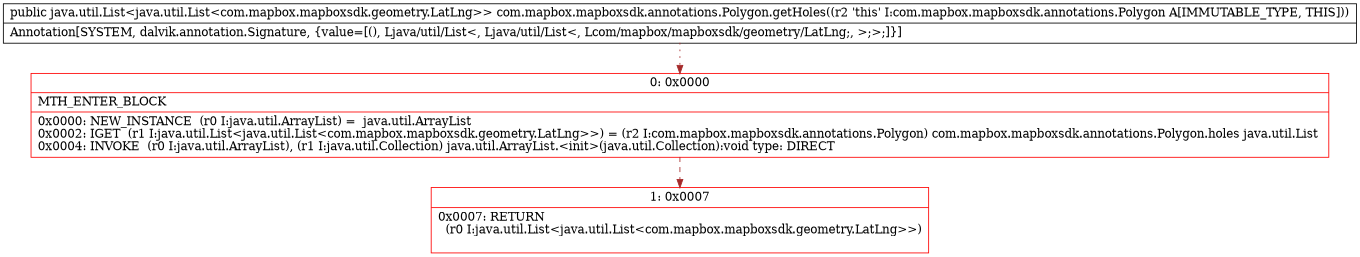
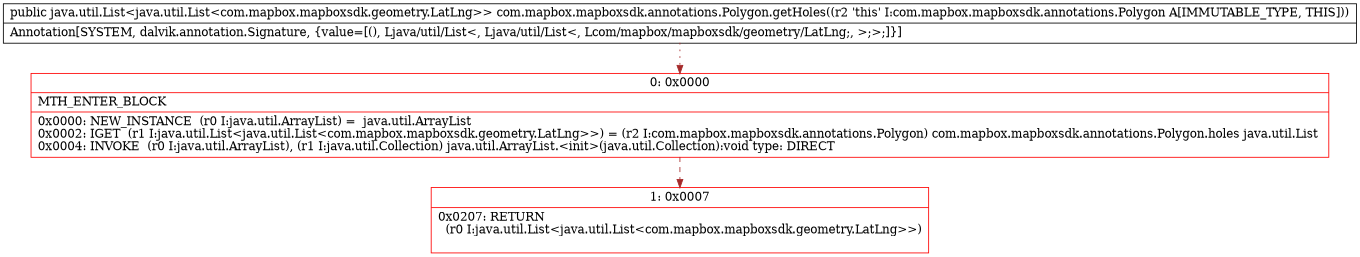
node "1: 0x0007": text "0x0007: RETURN" -> "0x0207: RETURN"
